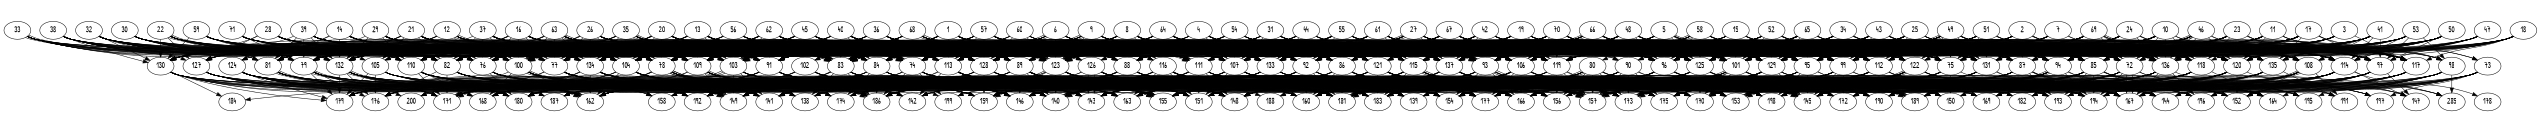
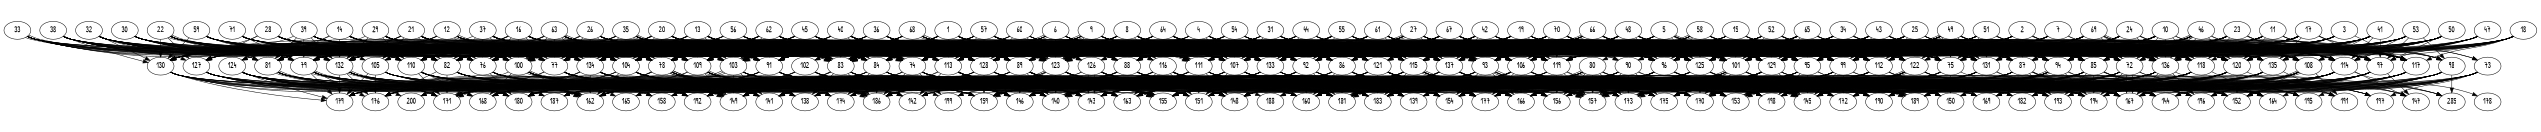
node "184": removed
node "165": added
